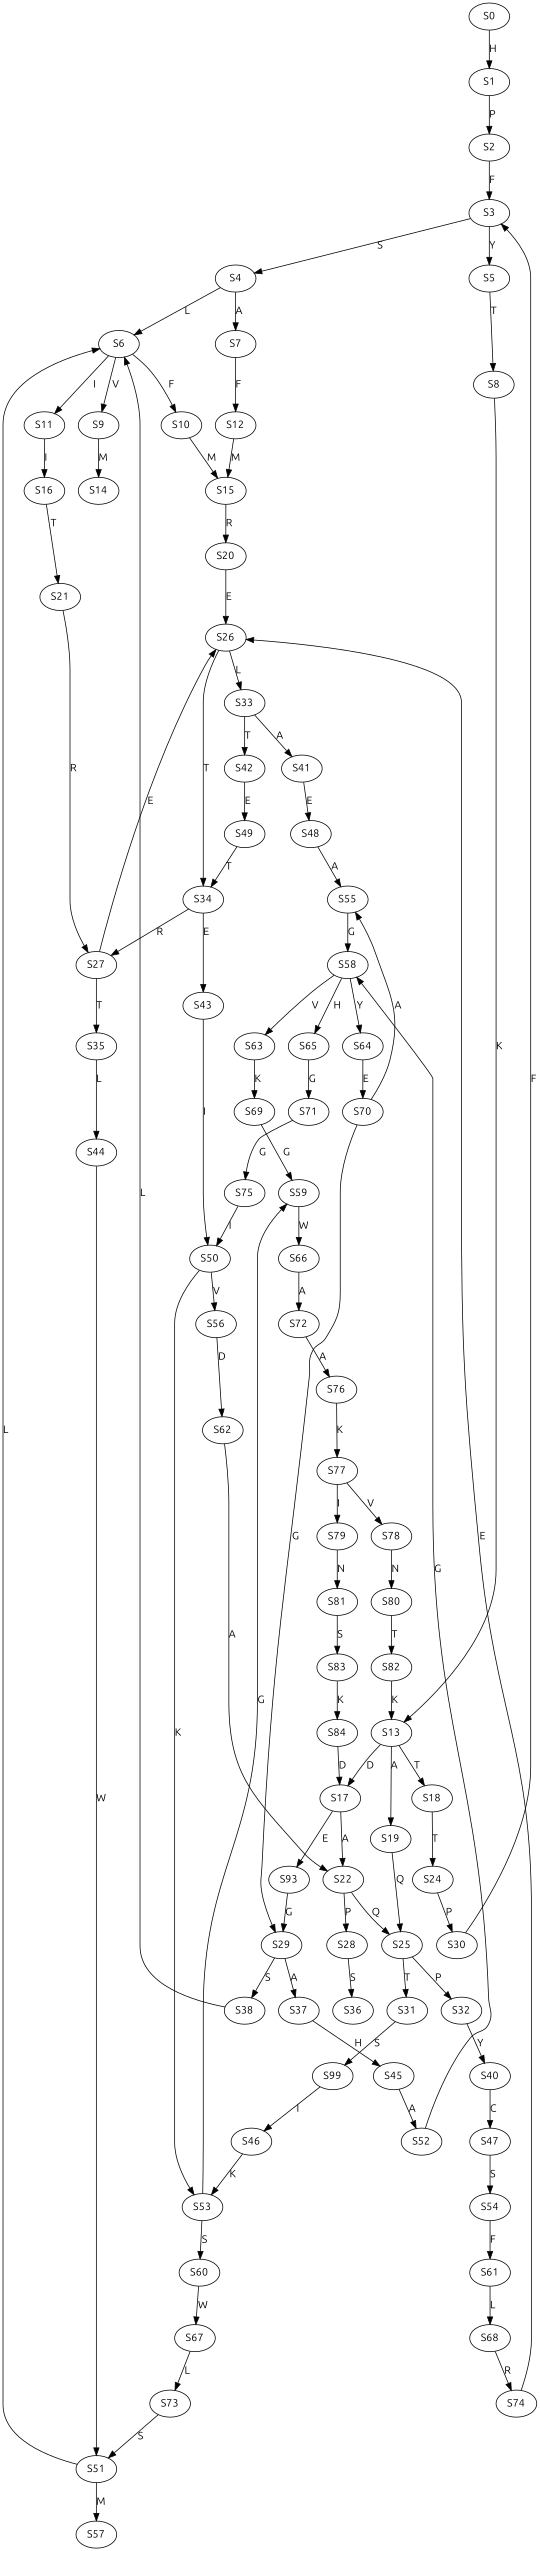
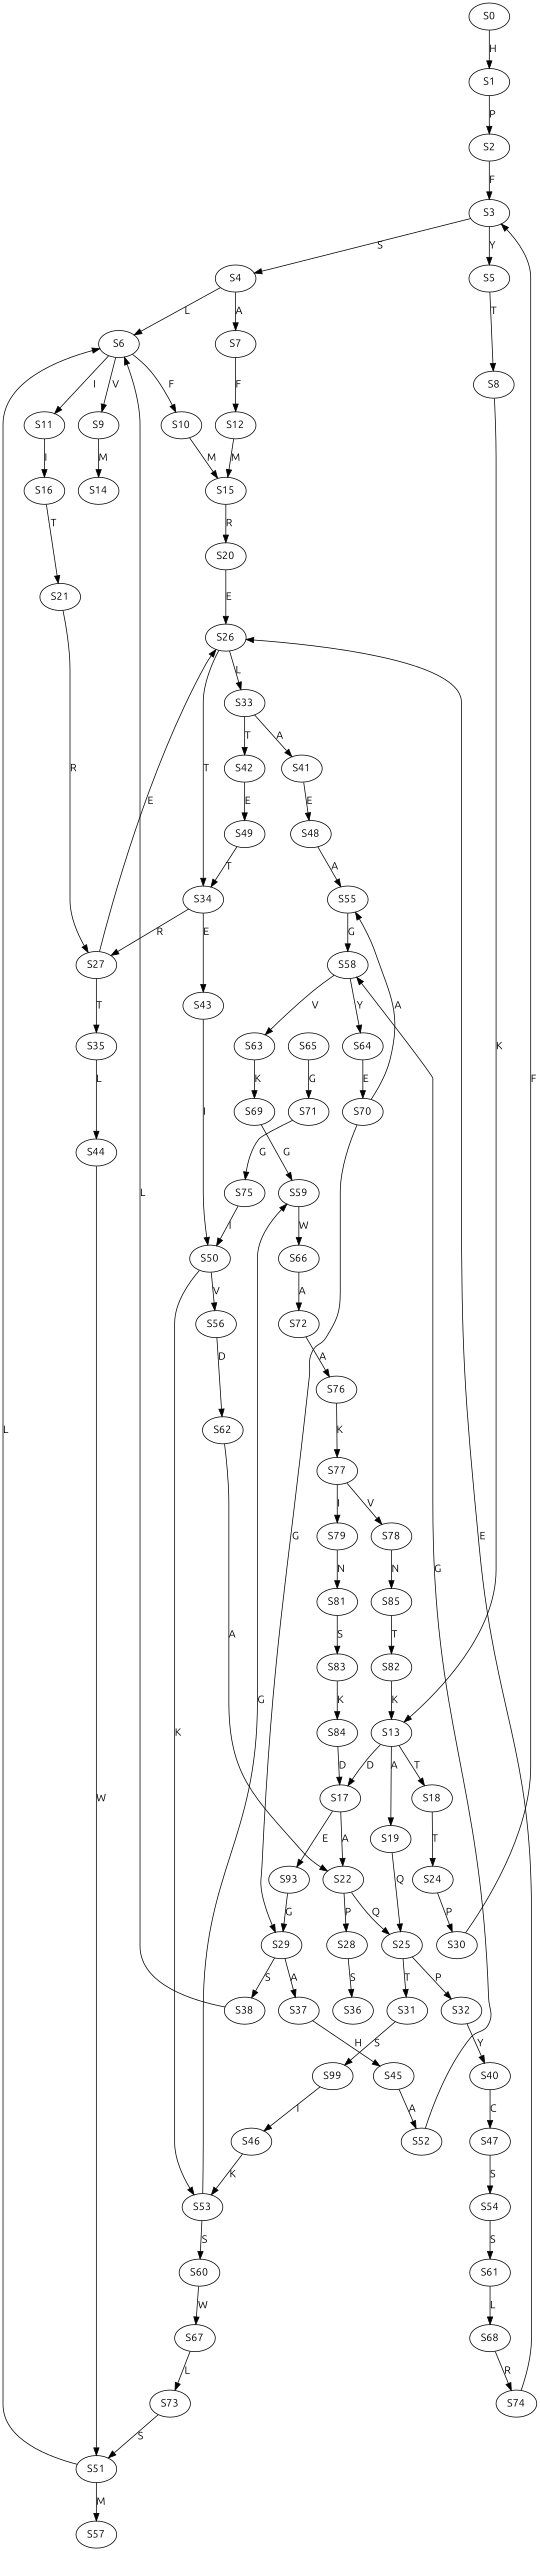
edge "S58" -> "S65": removed, label "H"
node "S80": label "S80" -> "S85"
edge "S54" -> "S61": label "F" -> "S"
